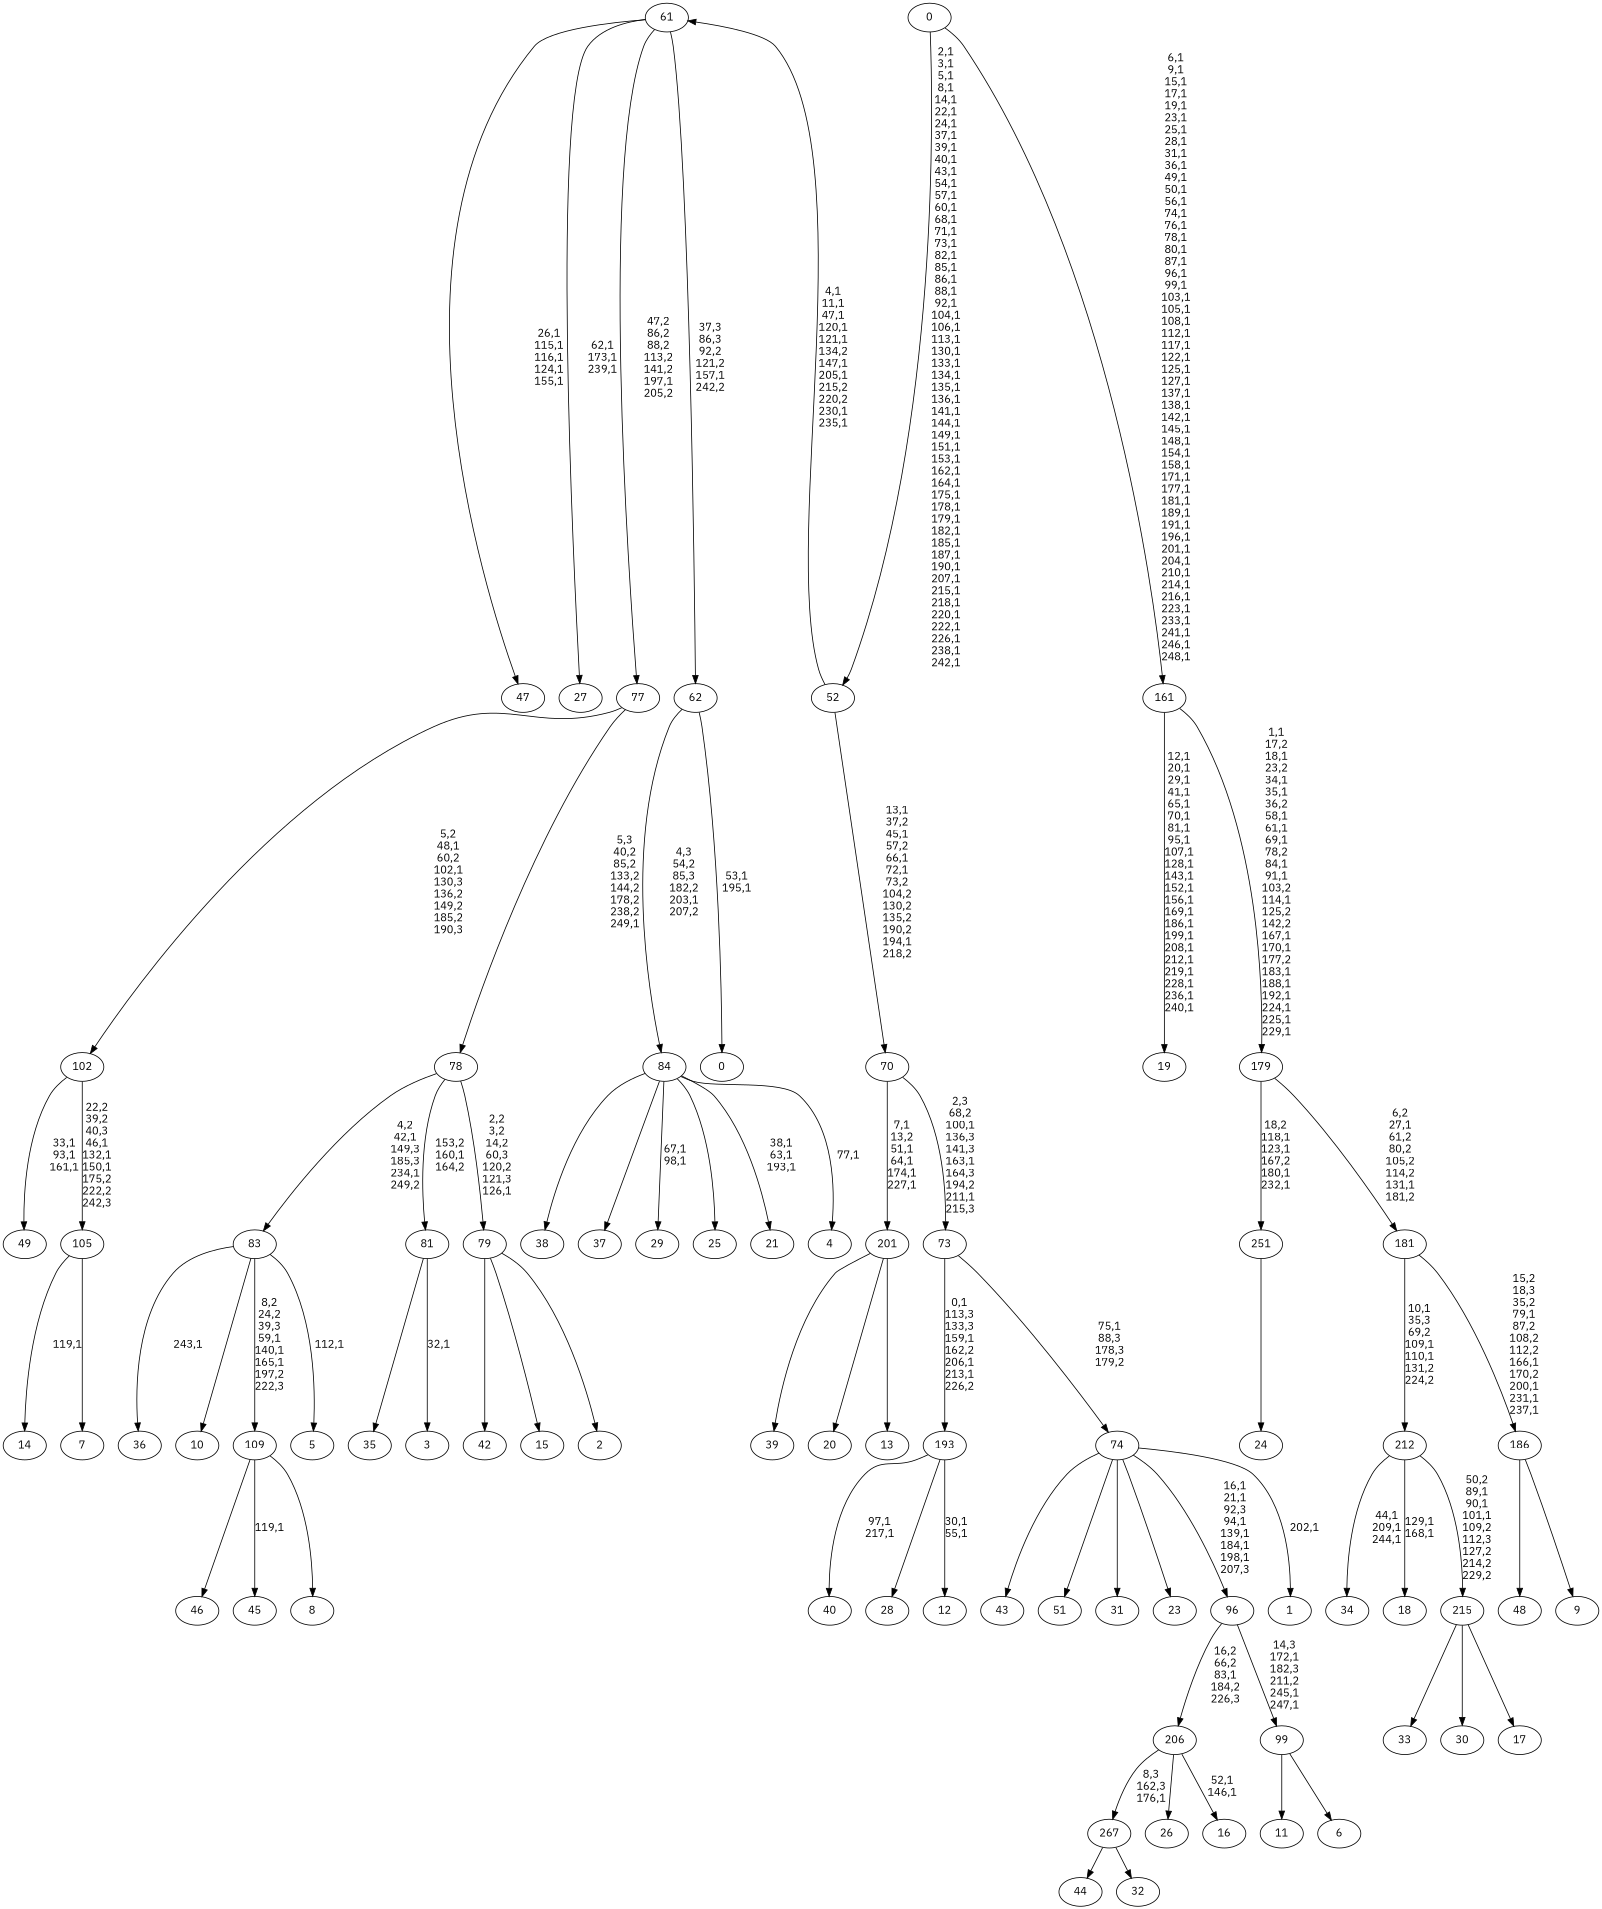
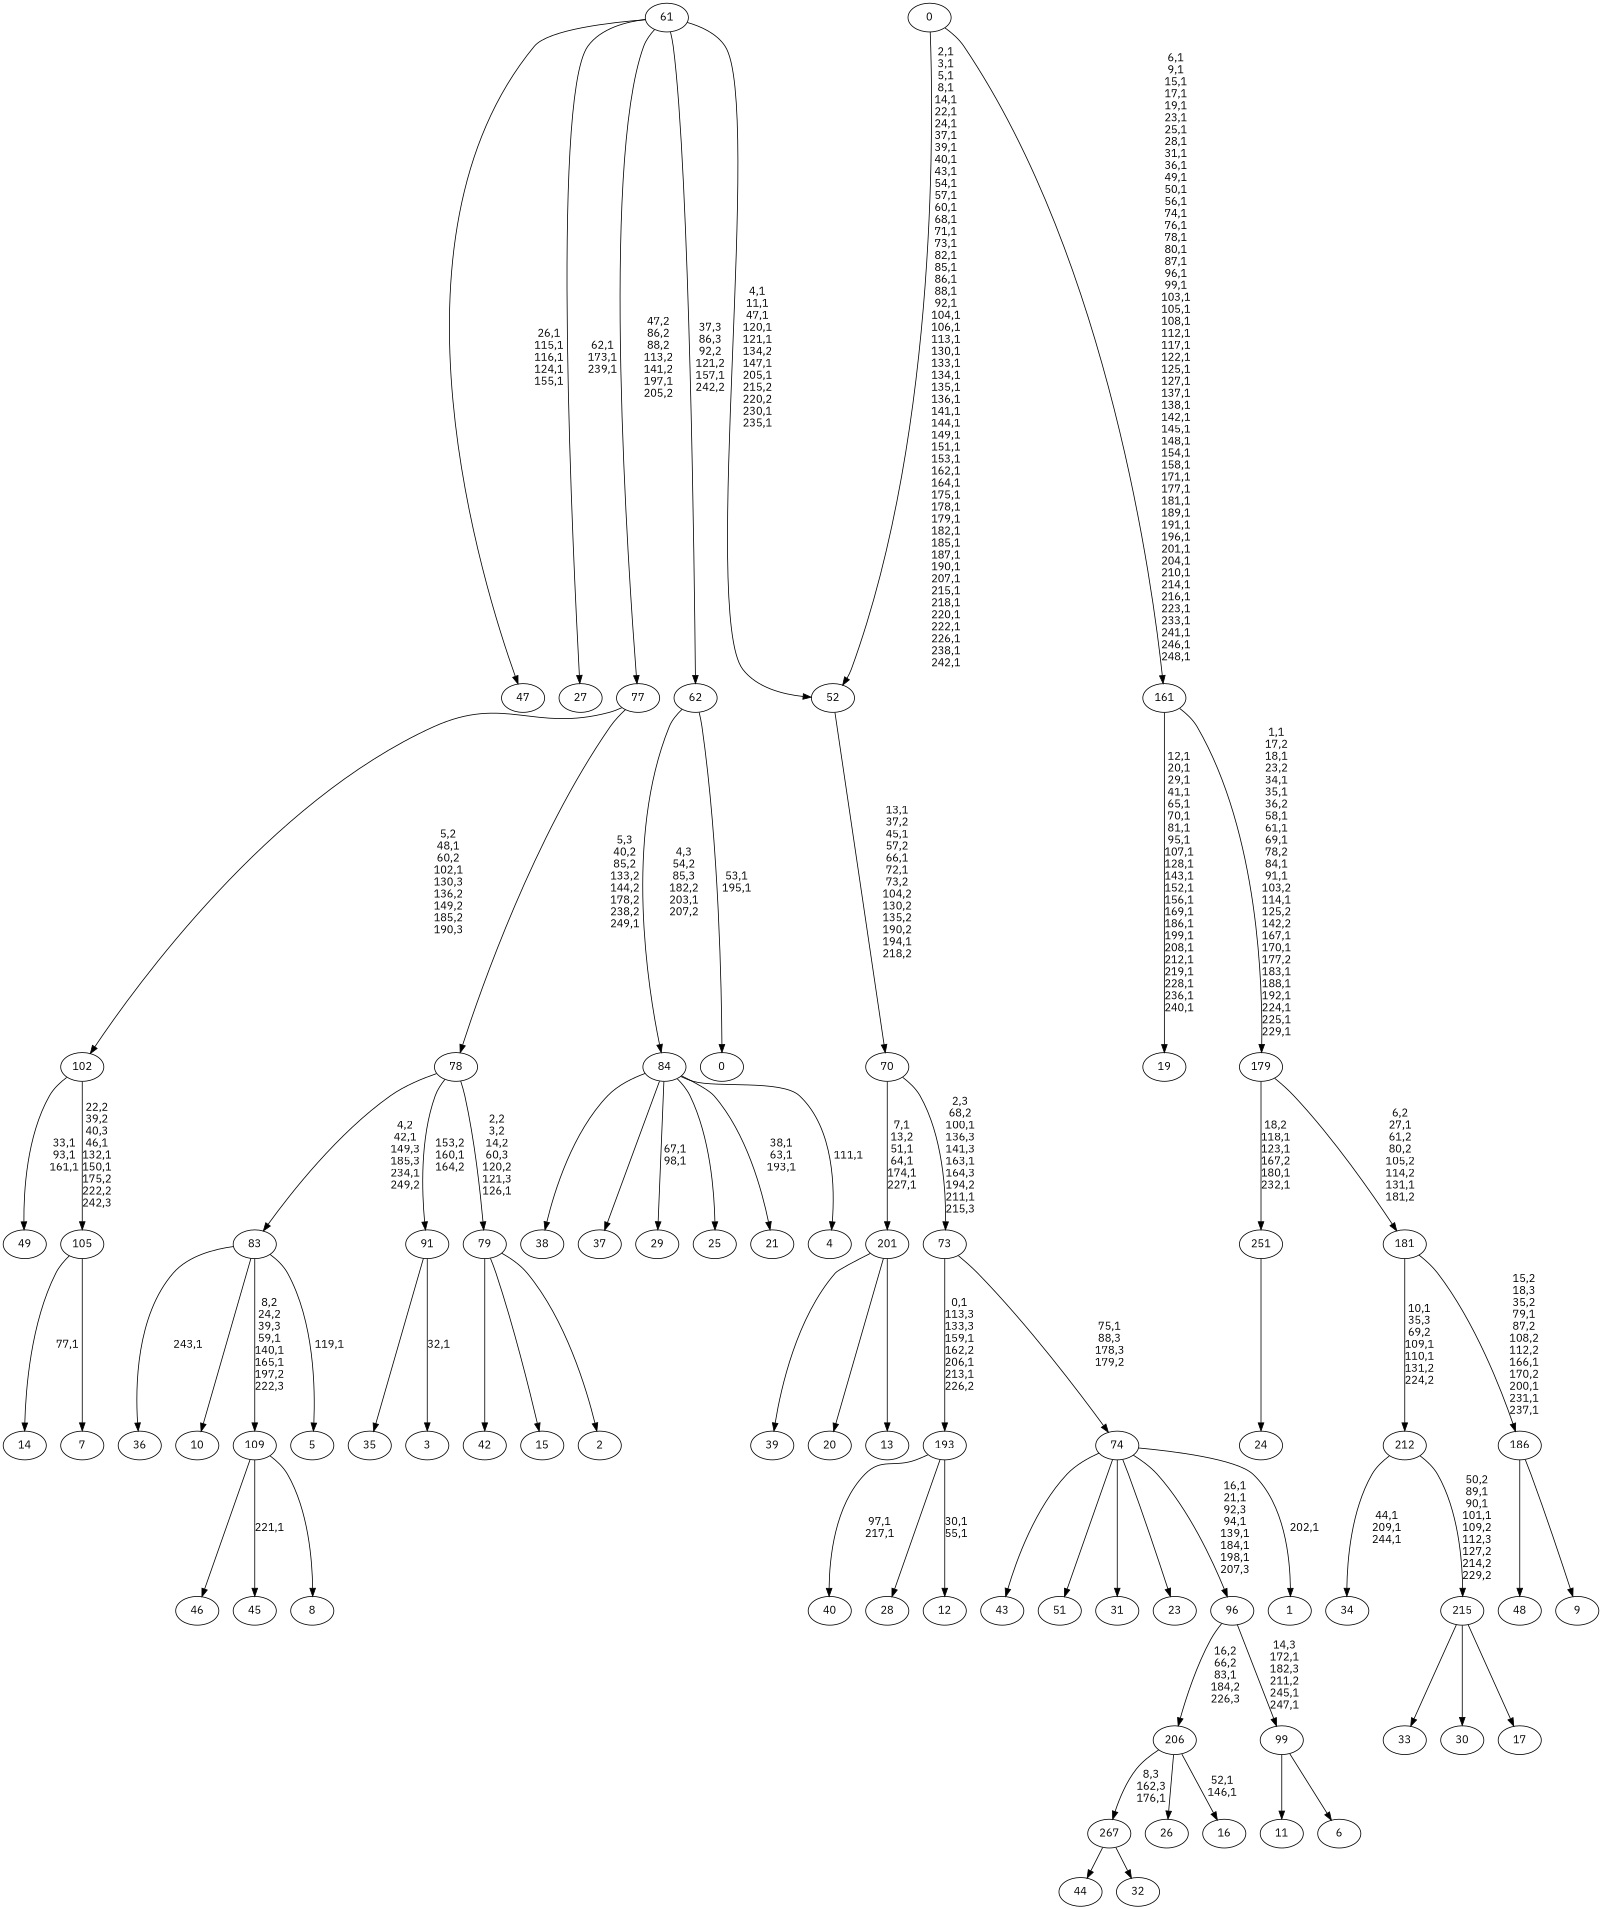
edge "52" -> "61": reversed
edge "84" -> "4": label "77,1" -> "111,1"
node "81": label "81" -> "91"
edge "105" -> "14": label "119,1" -> "77,1"
edge "83" -> "5": label "112,1" -> "119,1"
edge "109" -> "45": label "119,1" -> "221,1"
node "18": removed
